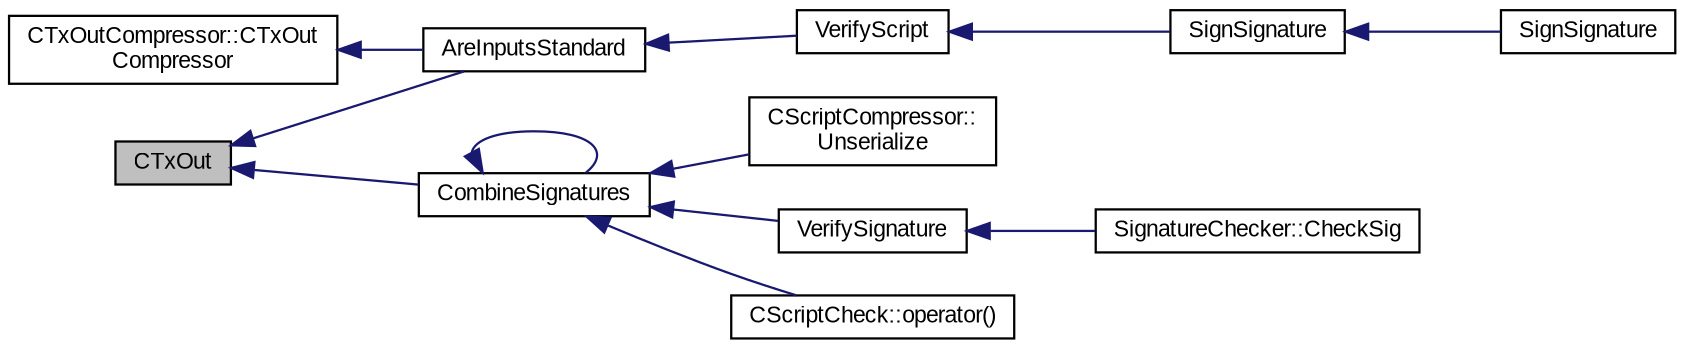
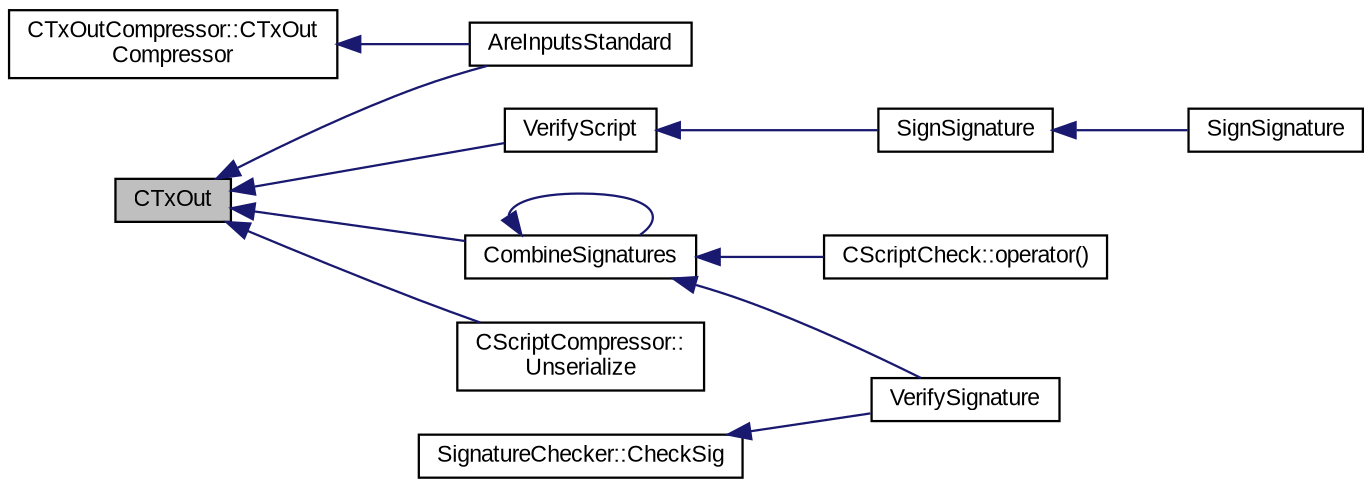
edge "VerifyScript" -> "AreInputsStandard": now "VerifyScript" -> "CTxOut"
edge "CScriptCompressor:: Unserialize" -> "CombineSignatures": now "CScriptCompressor:: Unserialize" -> "CTxOut"
edge "SignatureChecker::CheckSig" -> "VerifySignature": reversed
